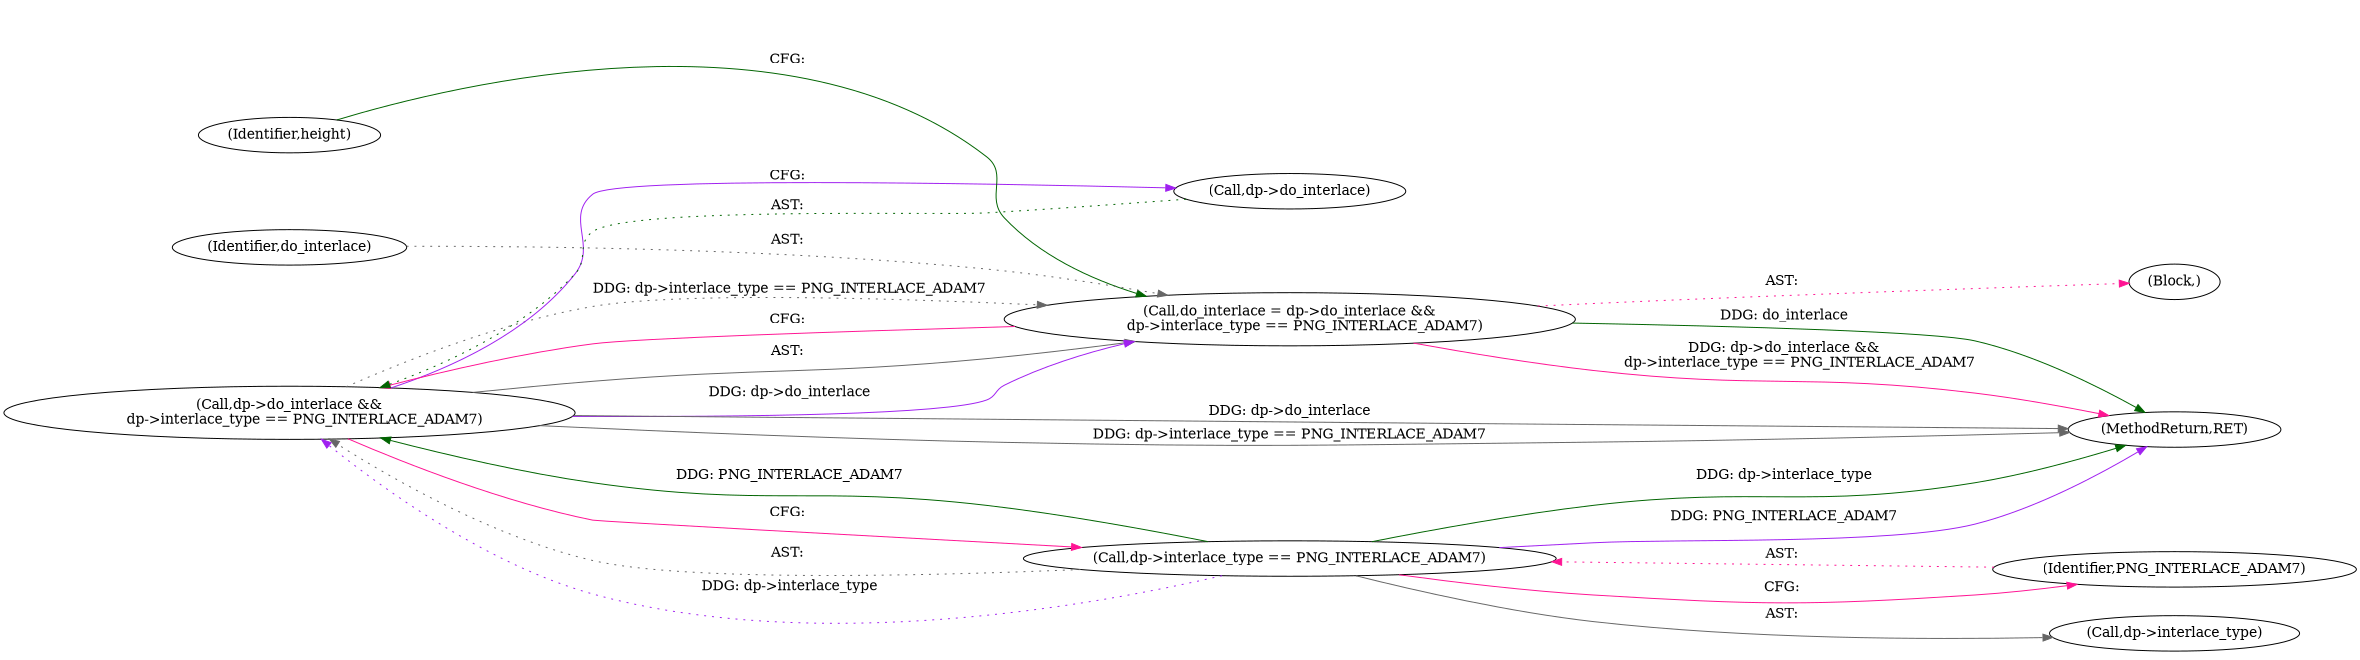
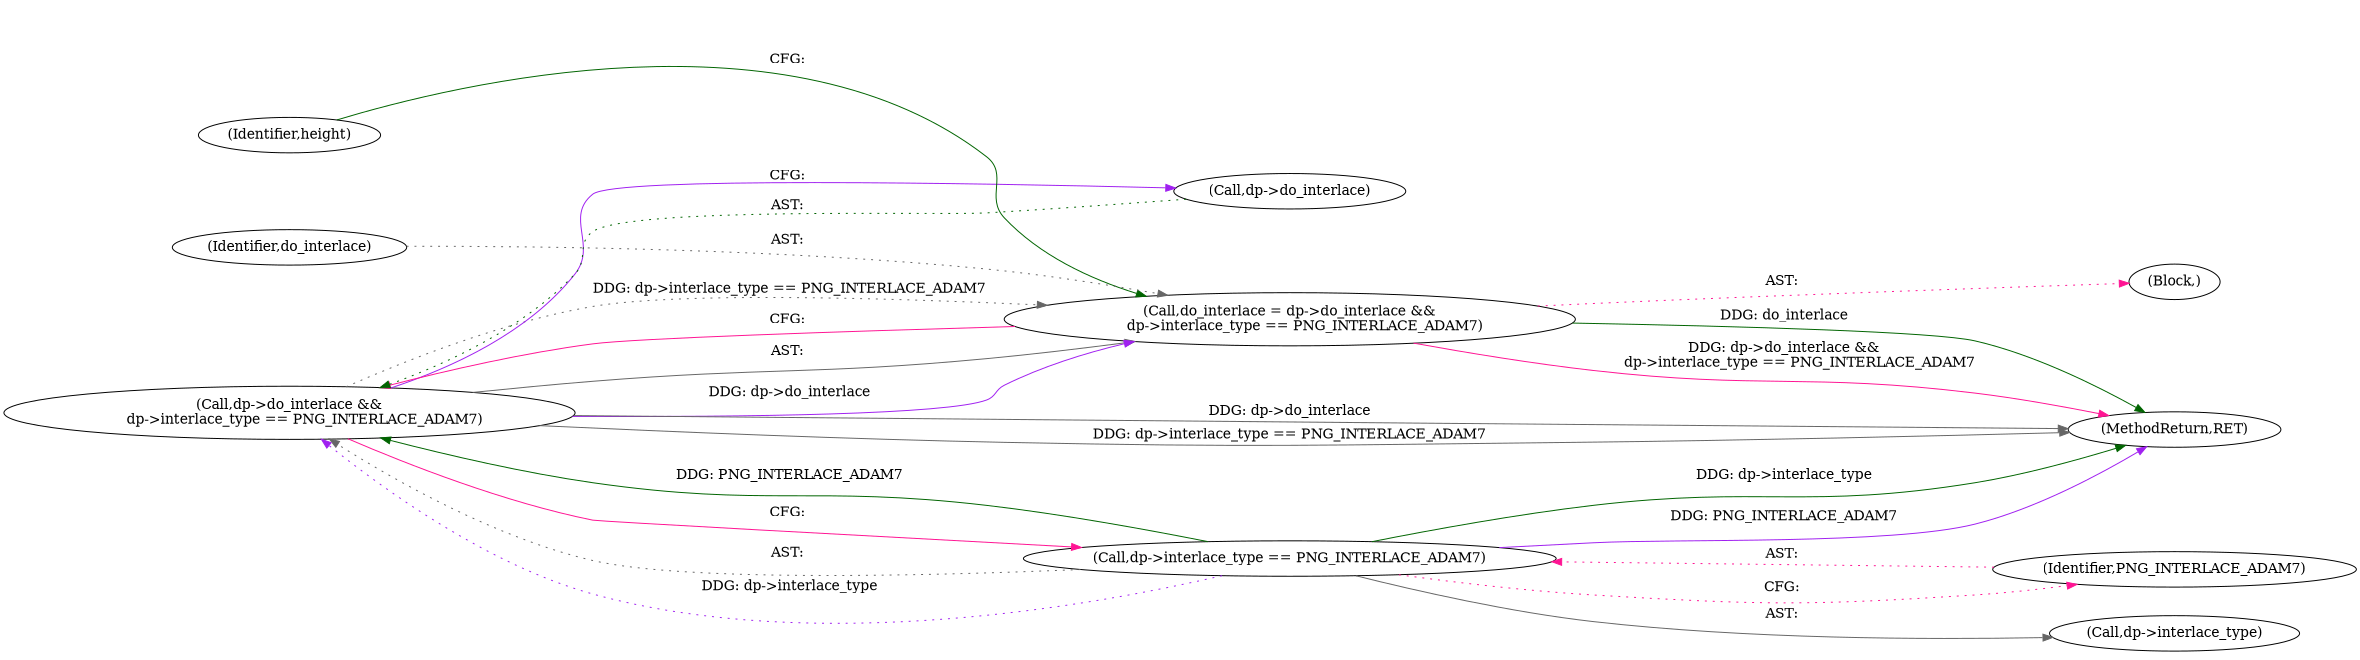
edge "(Call,dp->interlace_type == PNG_INTERLACE_ADAM7)" -> "(Identifier,PNG_INTERLACE_ADAM7)": style solid -> dotted
